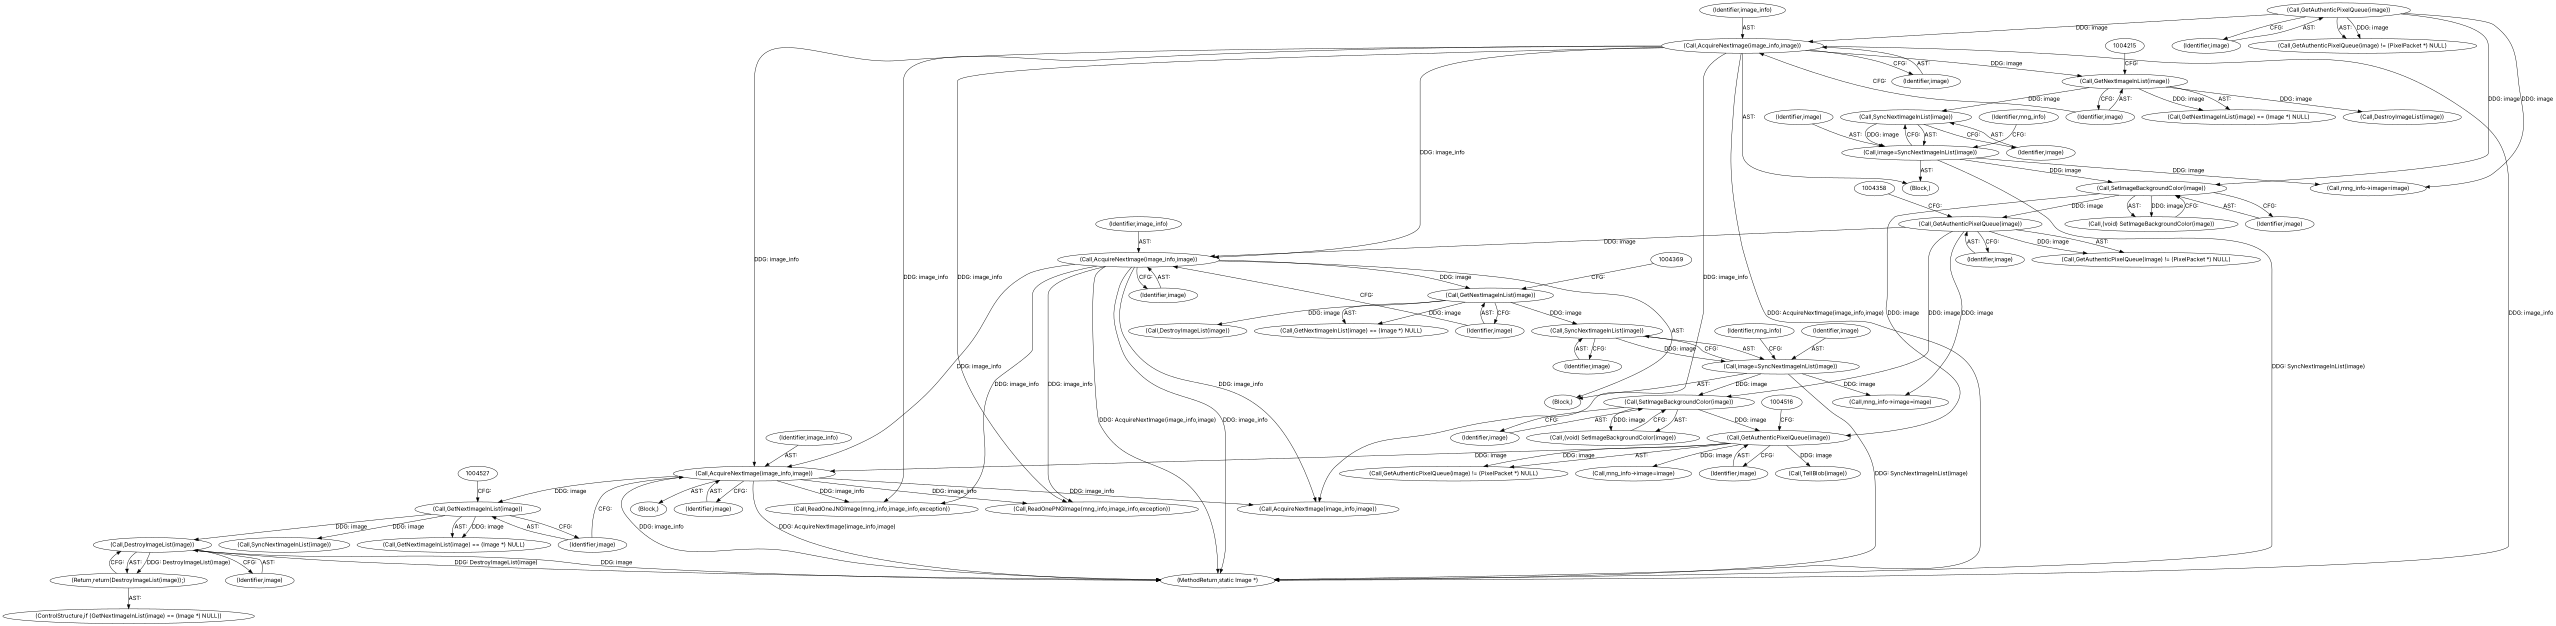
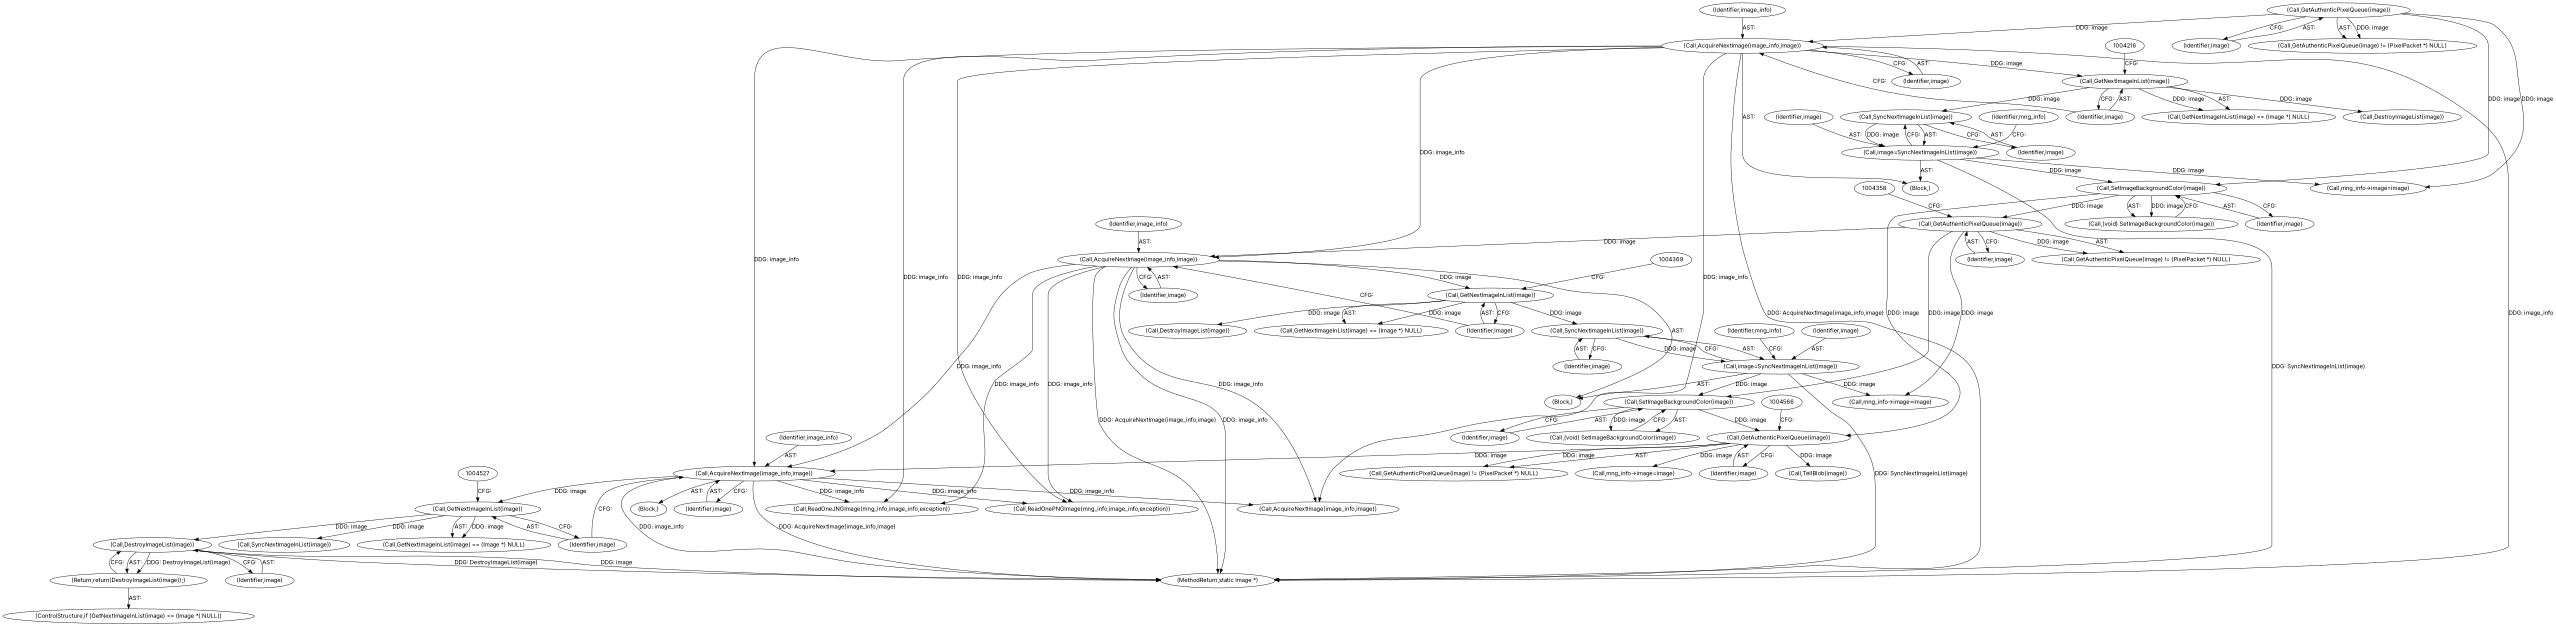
node "1004215": label "1004215" -> "1004216"
node "1004516": label "1004516" -> "1004566"
